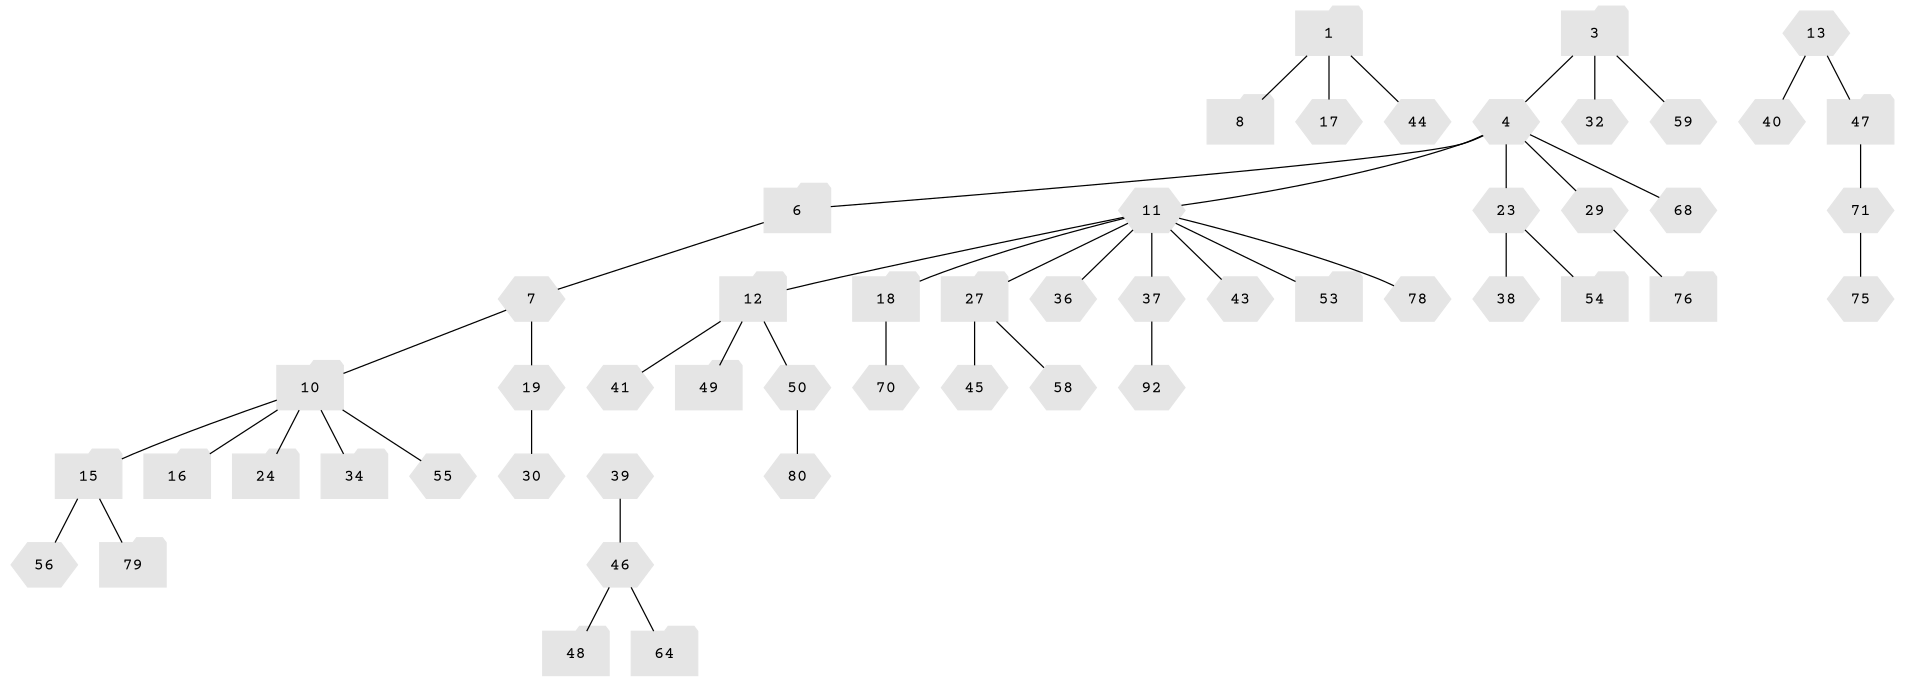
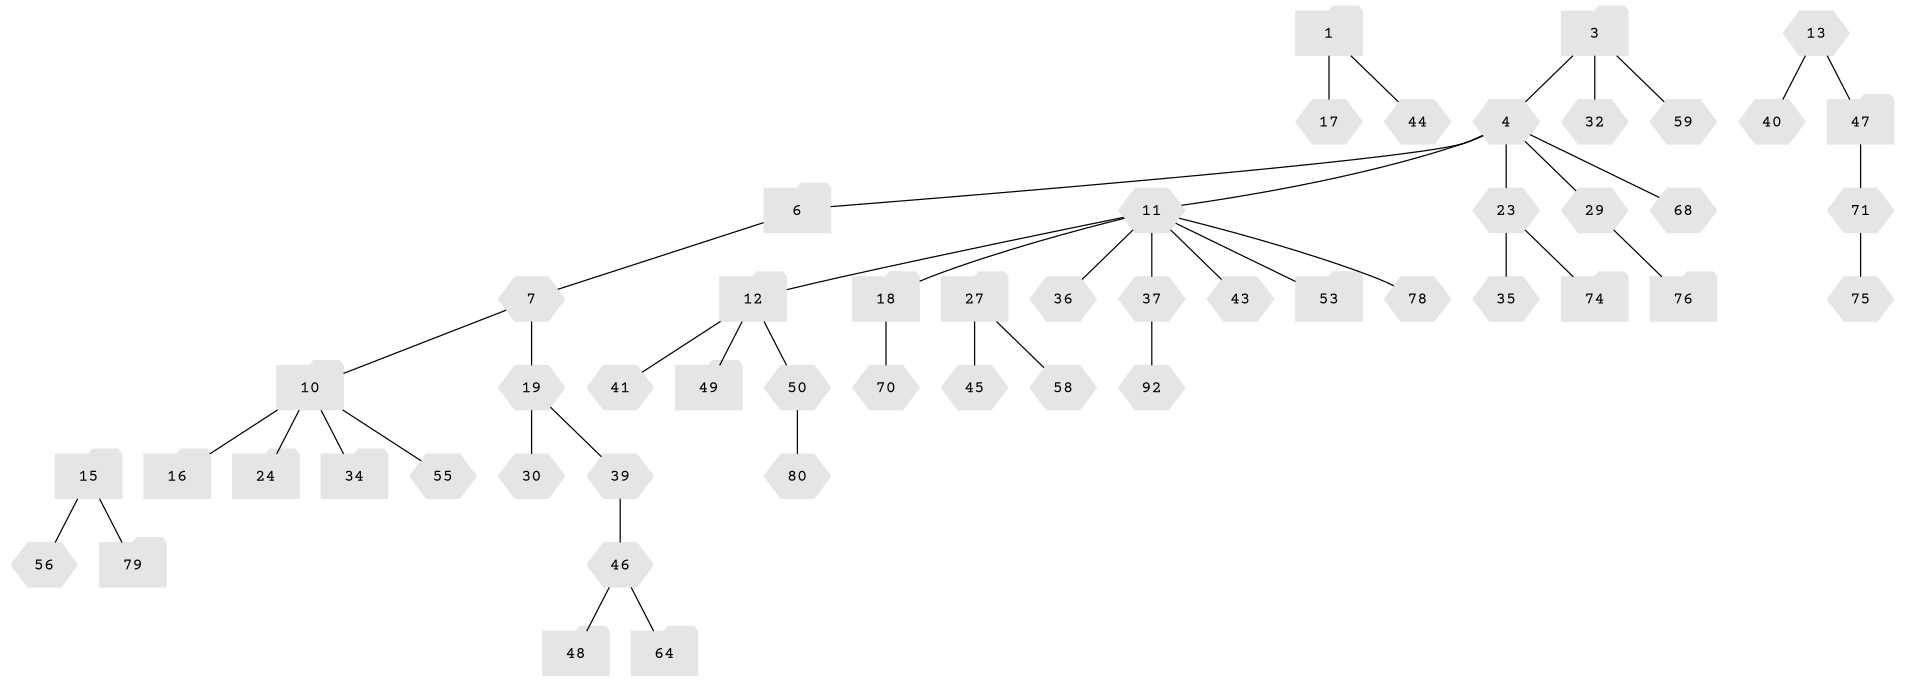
node "8": removed
edge "11" -- "27": removed
node "38": label "38" -> "35"
node "54": label "54" -> "74"
edge "10" -- "15": removed
edge "19" -- "39": added
